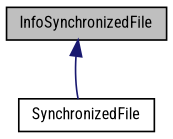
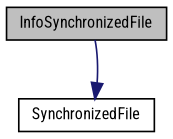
edge "SynchronizedFile" -> "InfoSynchronizedFile": reversed
